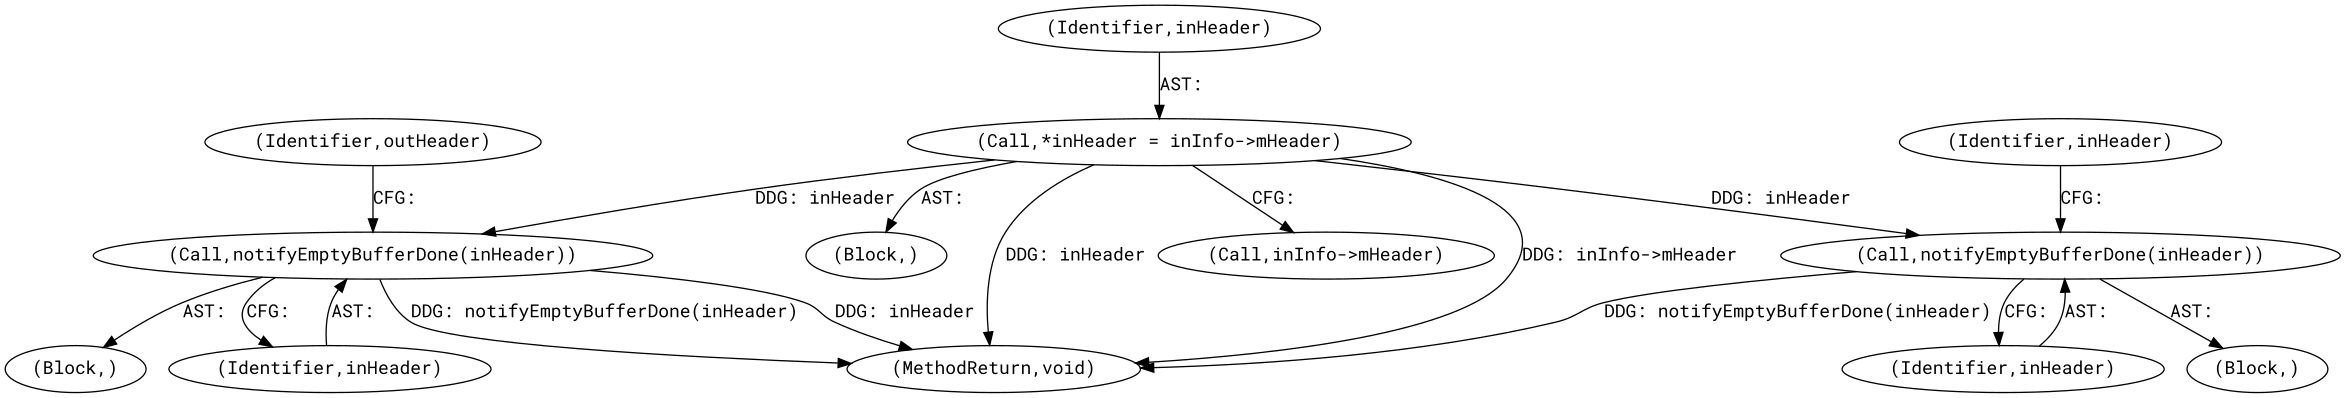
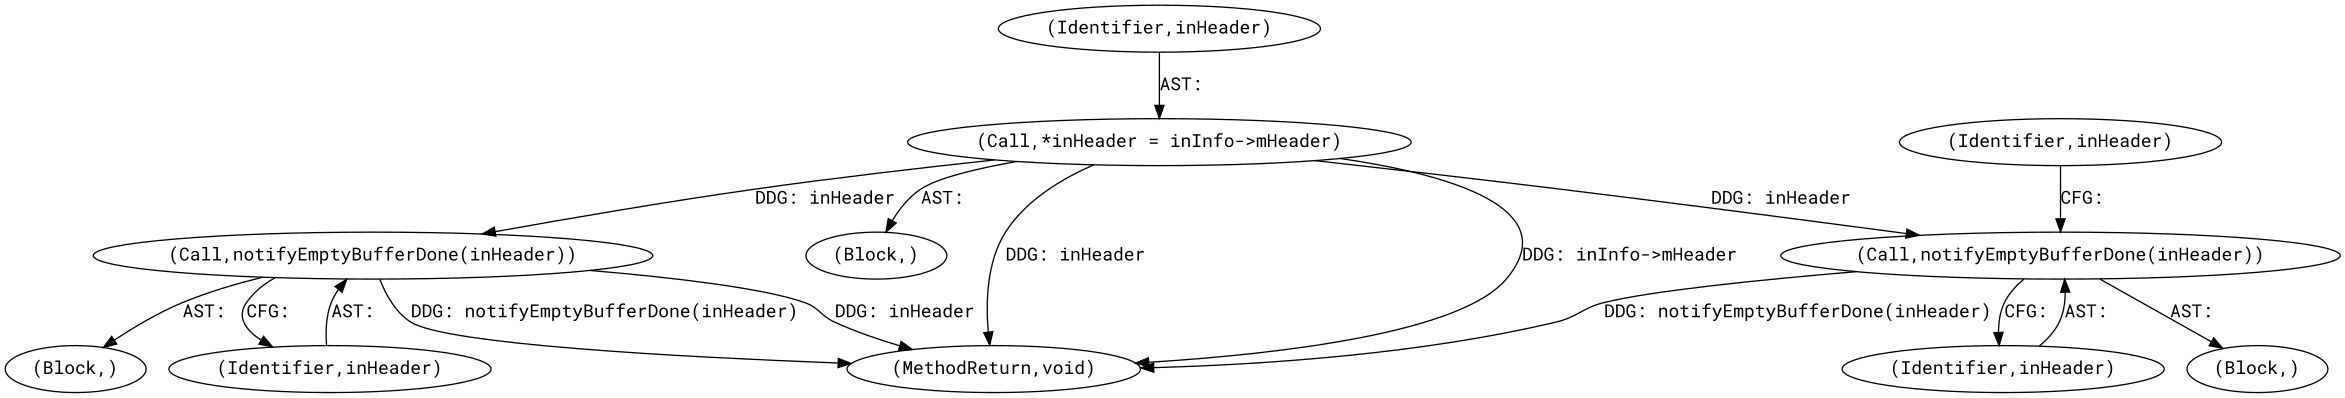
node "(Identifier,outHeader)": removed
node "(Call,inInfo->mHeader)": removed
